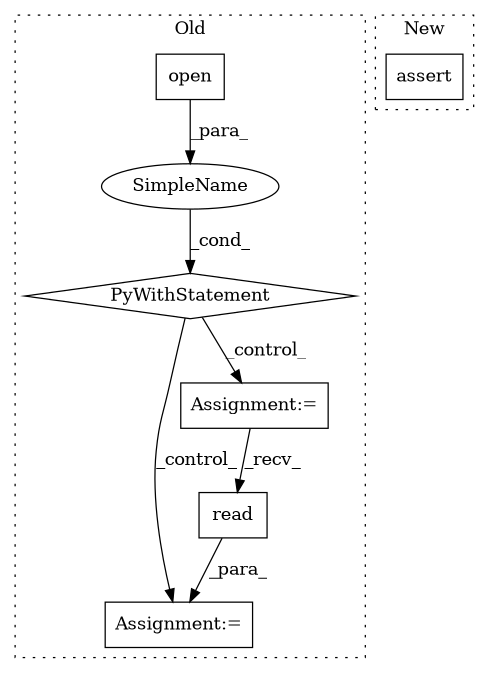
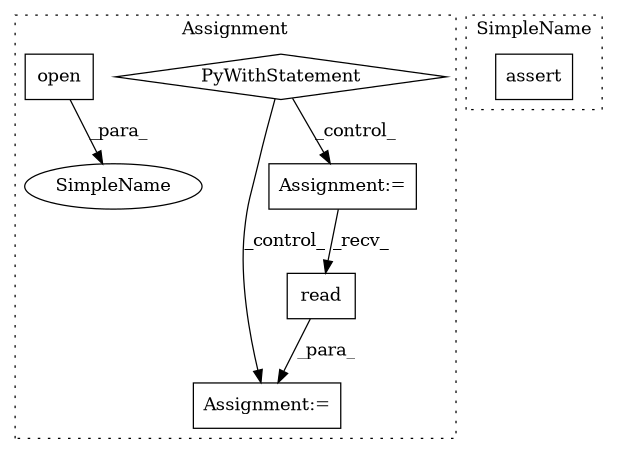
cluster "Old": label "Old" -> "Assignment"
cluster "New": label "New" -> "SimpleName"
edge "SimpleName" -> "PyWithStatement": removed, label "_cond_"
